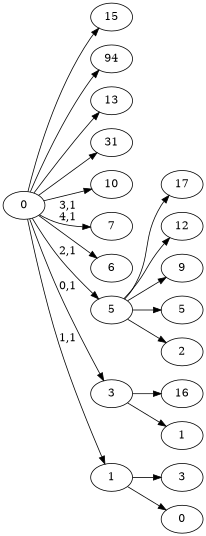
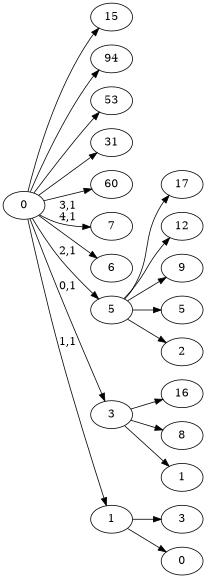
node "13": label "13" -> "53"
node "10": label "10" -> "60"
node "8": added
